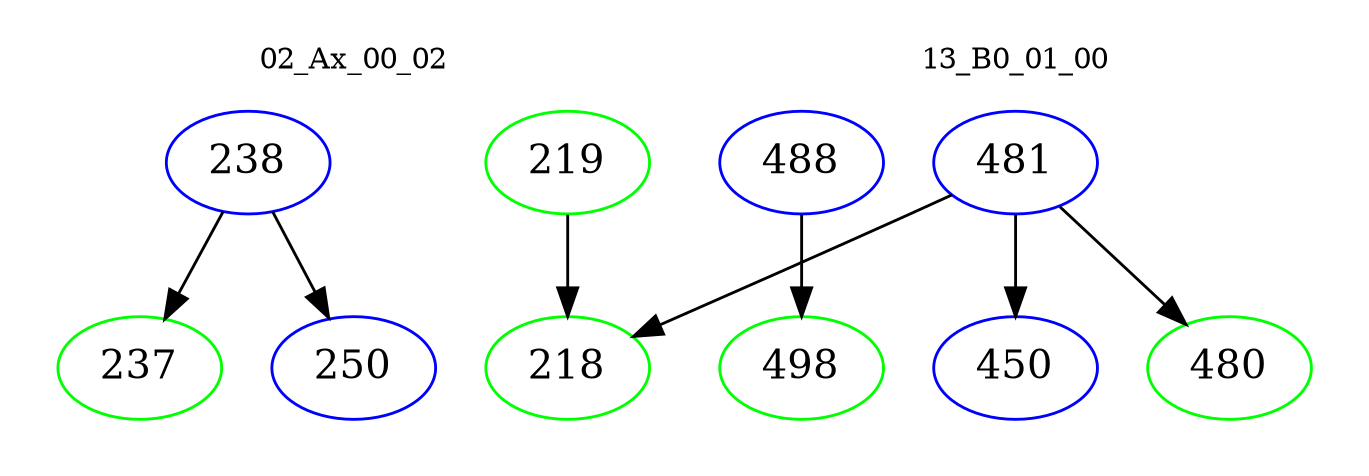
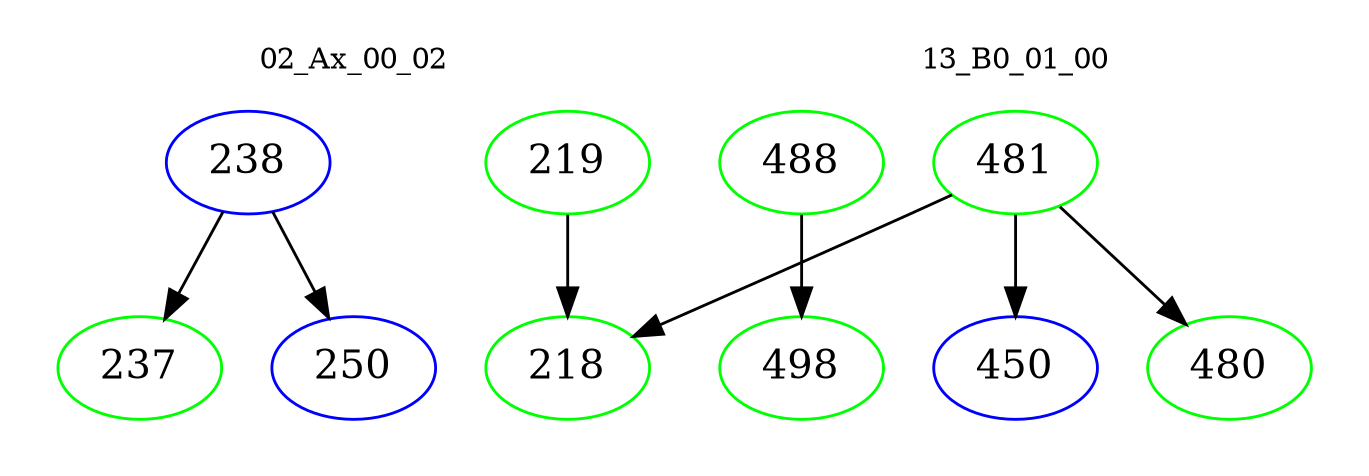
node "488": color blue -> green
node "481": color blue -> green
